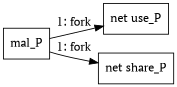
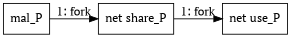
edge "mal_P" -> "net use_P": now "net share_P" -> "net use_P"
